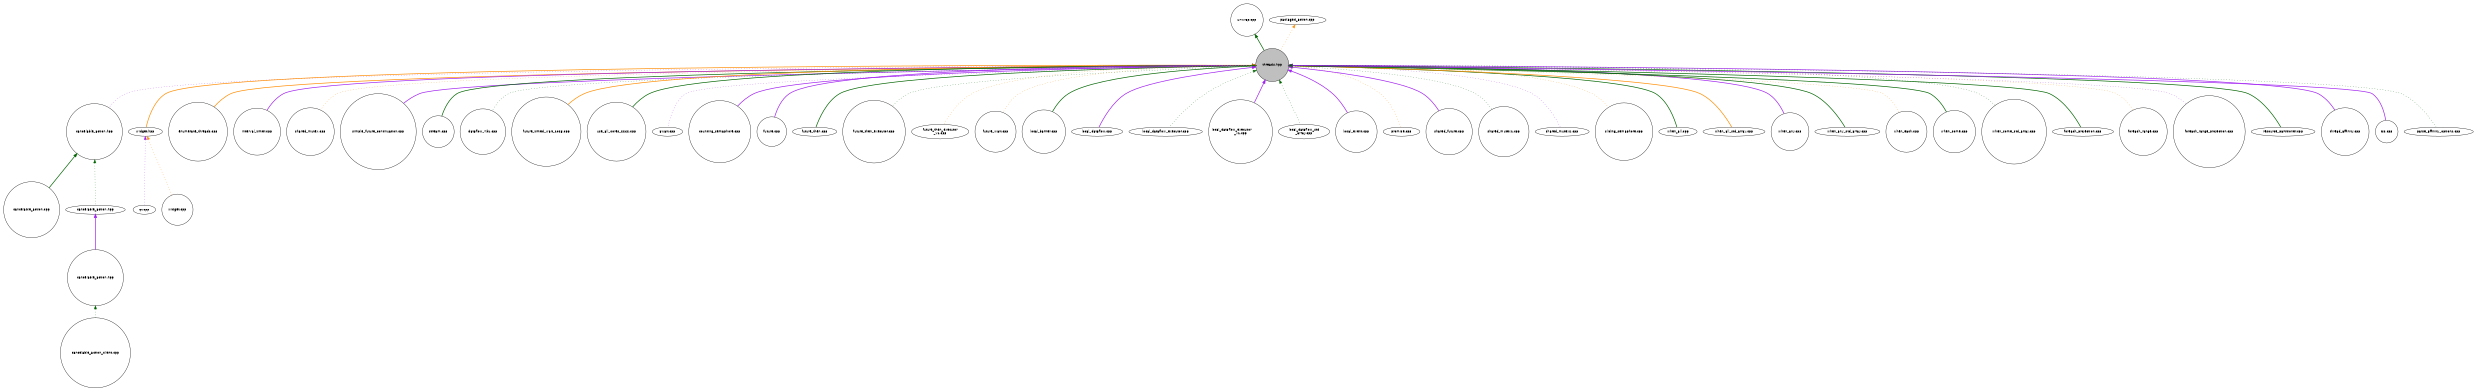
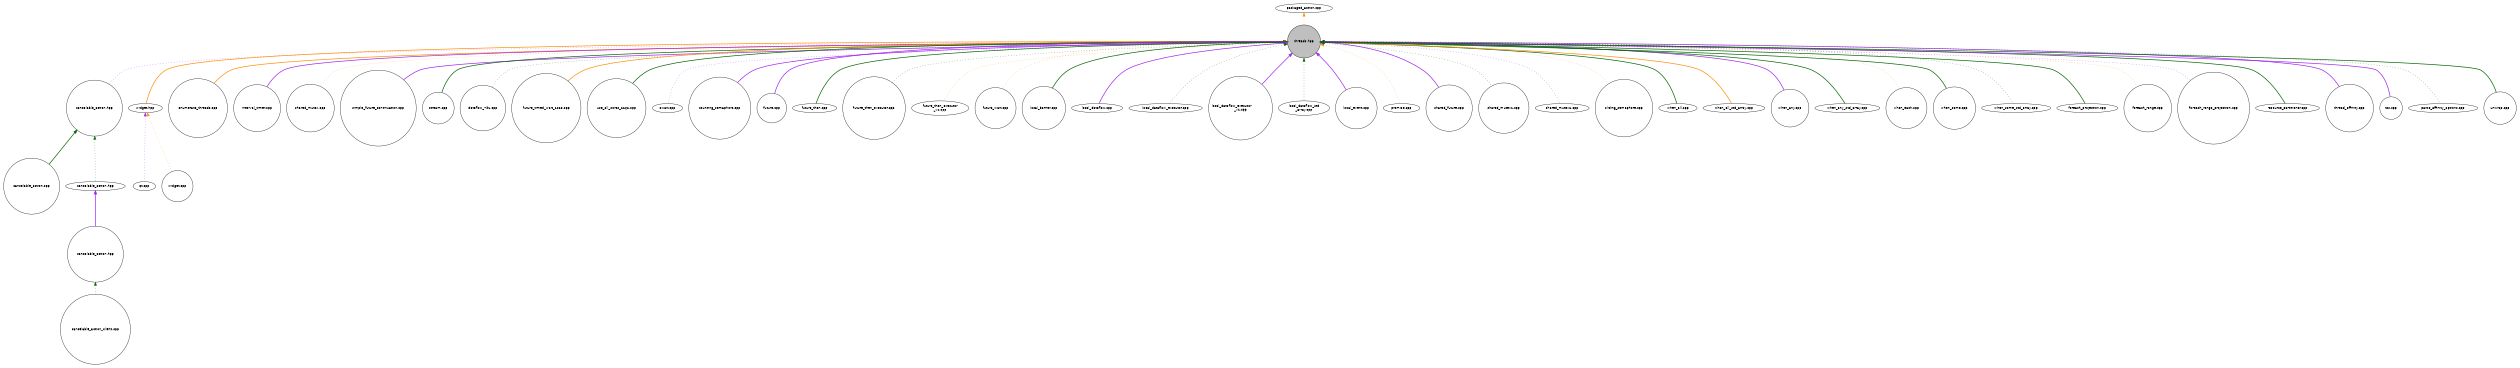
edge "threads.hpp" -> "unwrap.cpp": reversed
node "when_some_std_array.cpp": shape circle -> ellipse
